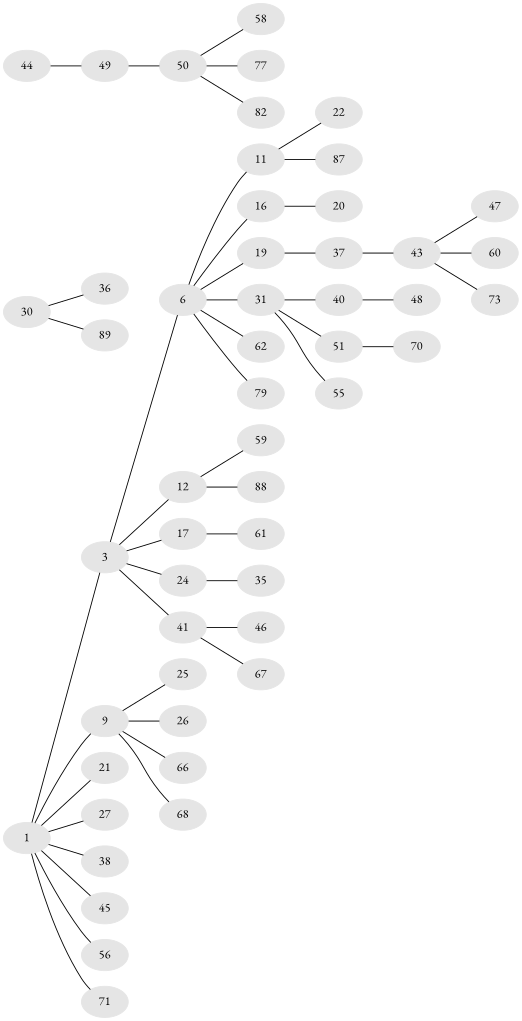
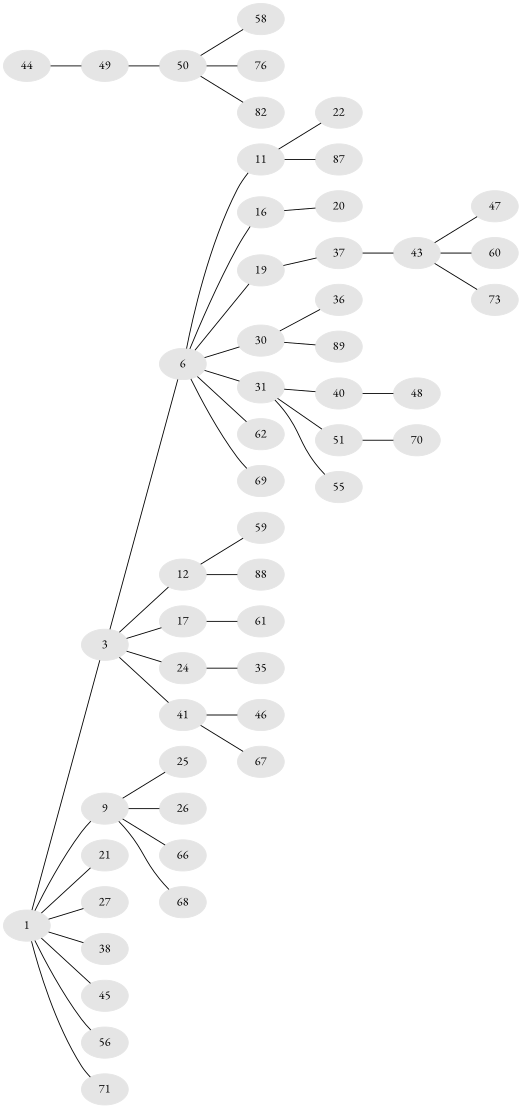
node "77": label "77" -> "76"
edge "30" -- "6": added
node "79": label "79" -> "69"
